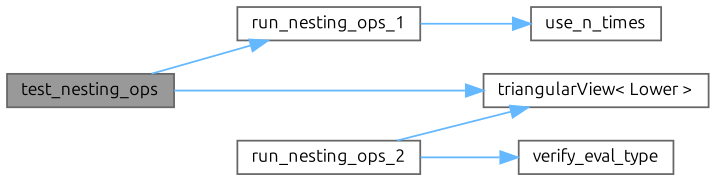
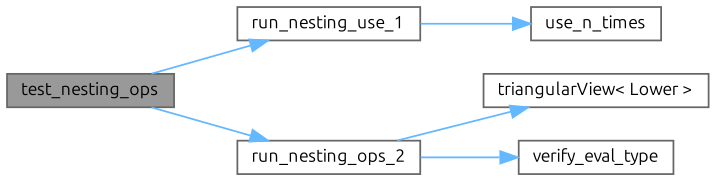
node "run_nesting_ops_1": label "run_nesting_ops_1" -> "run_nesting_use_1"
edge "test_nesting_ops" -> "triangularView< Lower >": now "test_nesting_ops" -> "run_nesting_ops_2"
